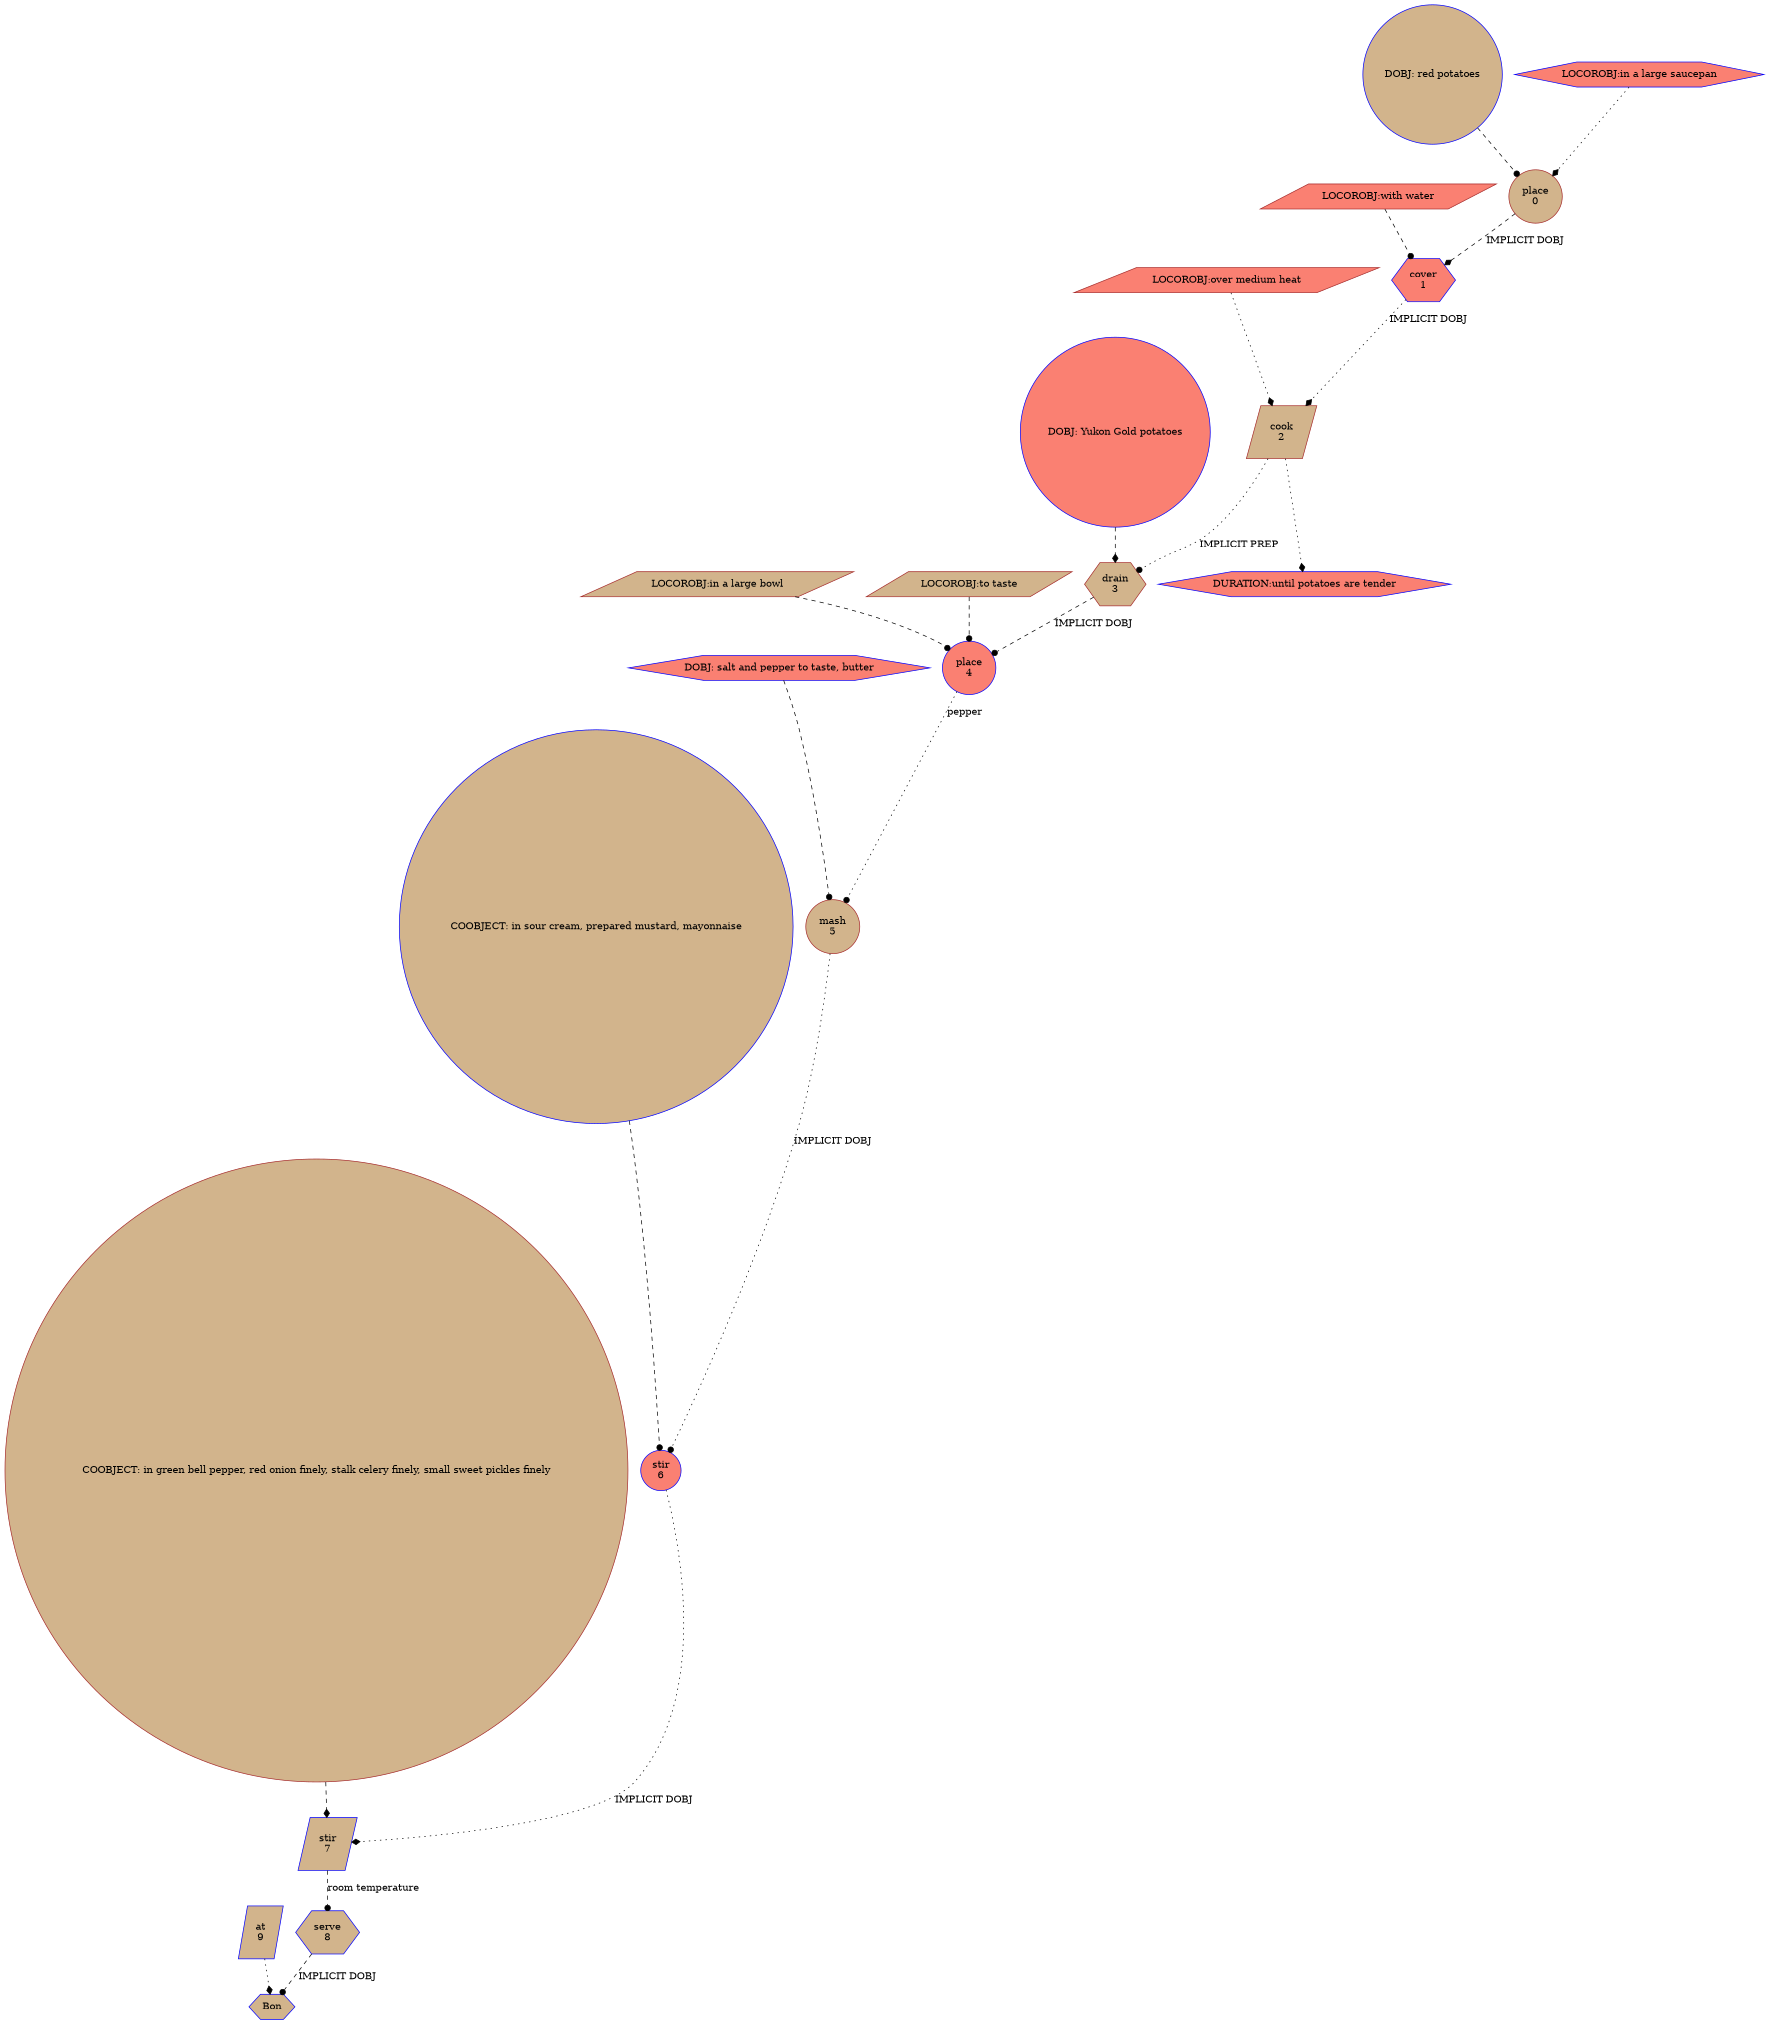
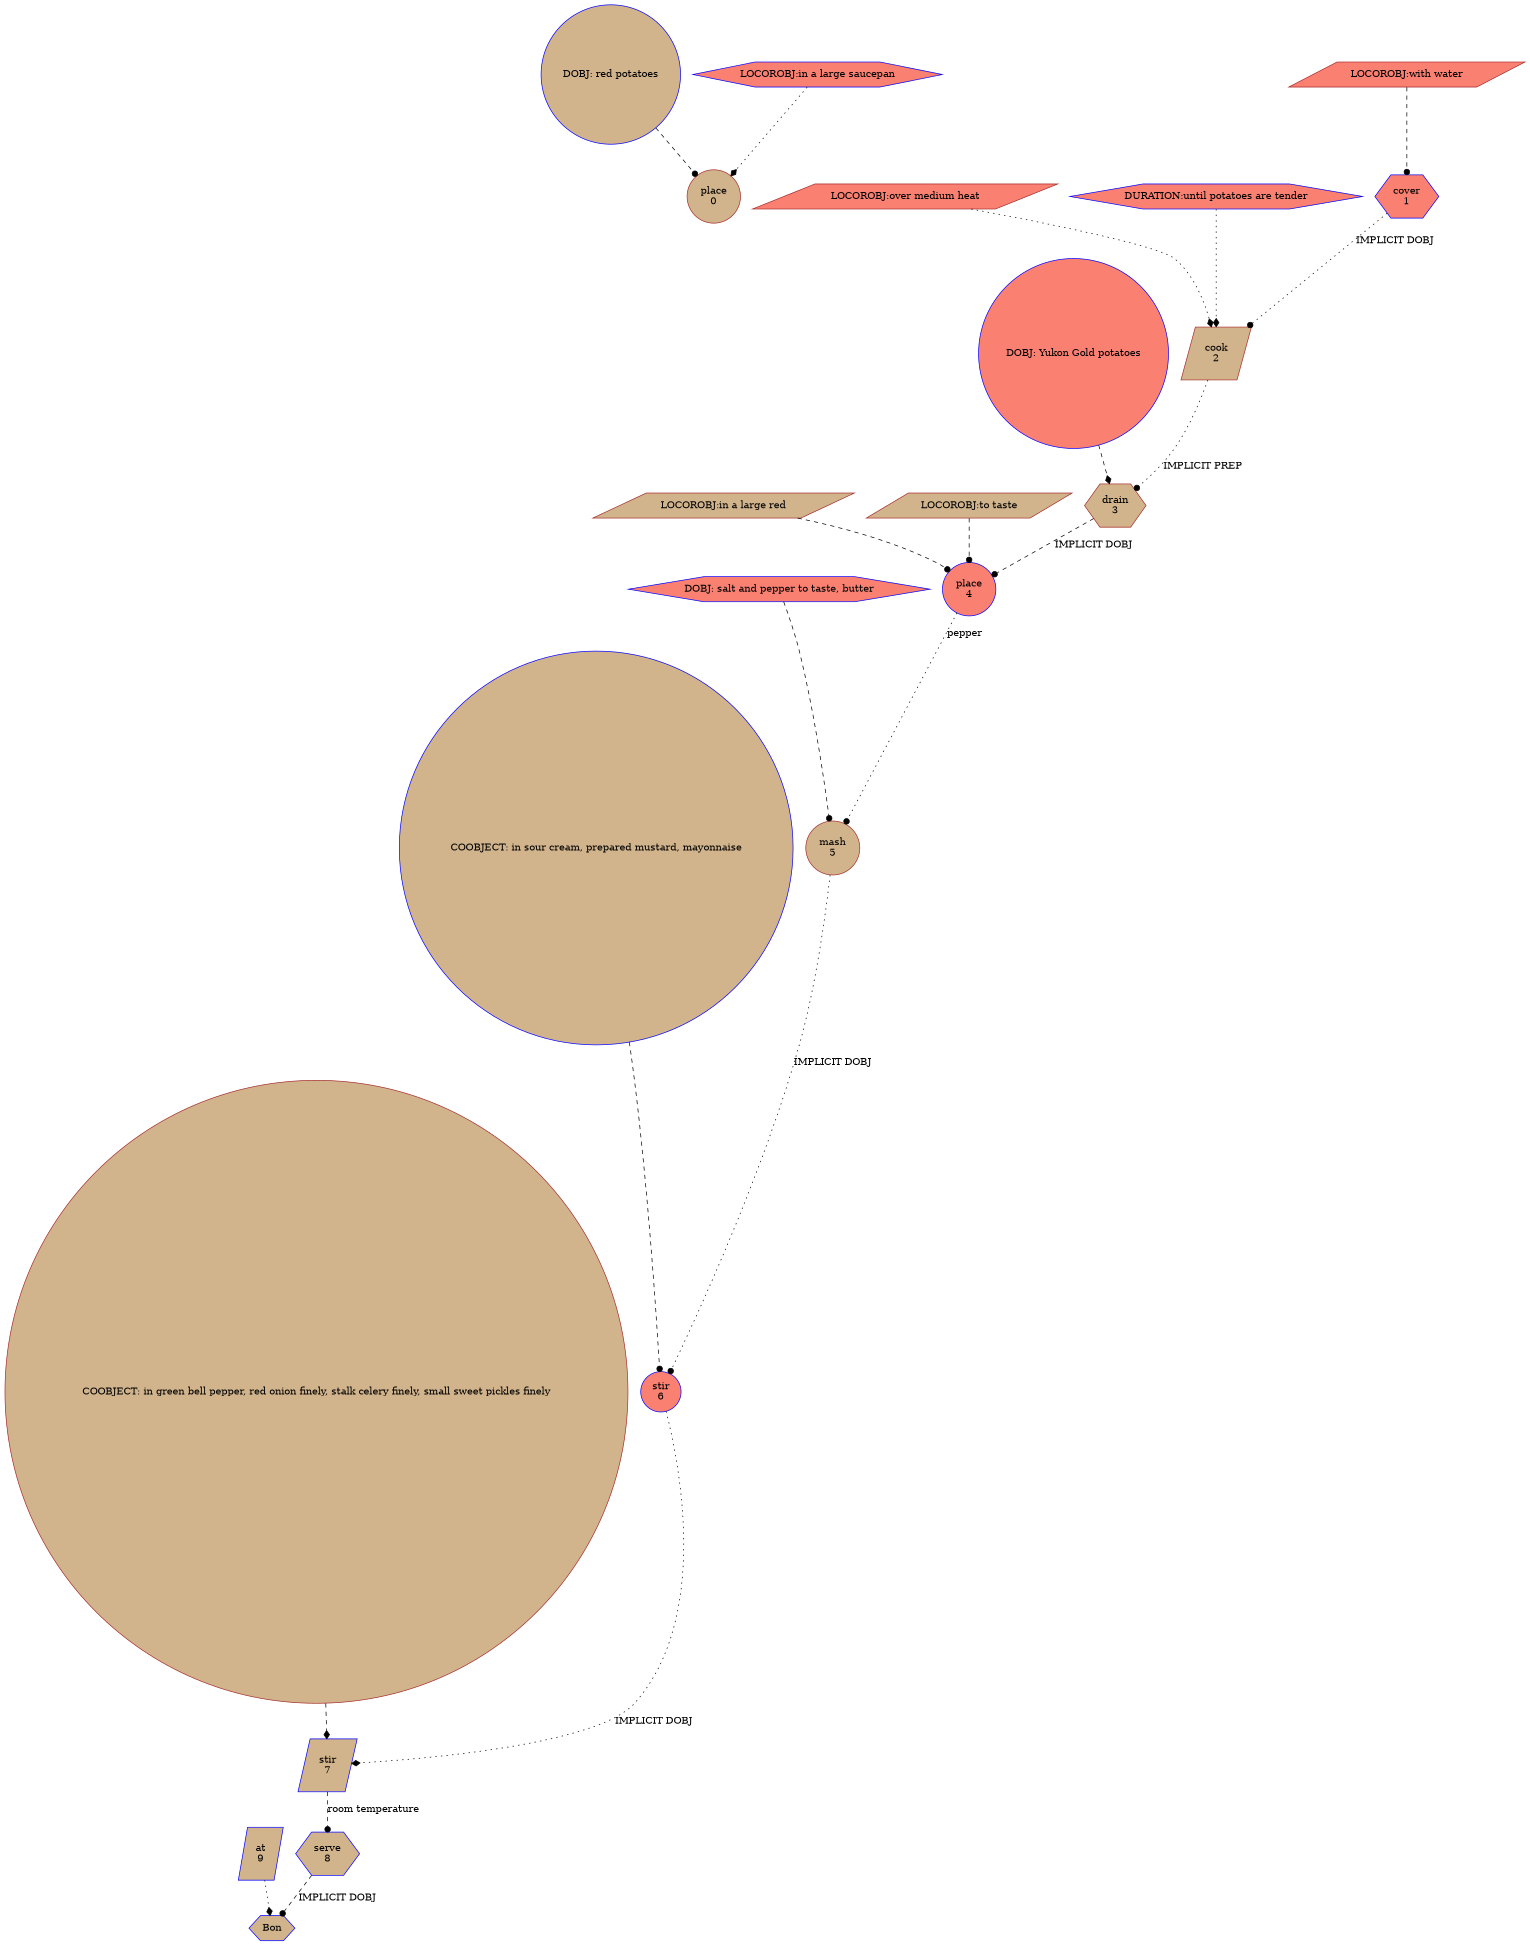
edge "place 0" -> "cover 1": removed, label "IMPLICIT DOBJ"
edge "cover 1" -> "cook 2": arrowhead diamond -> dot
edge "cook 2" -> "DURATION:until potatoes are tender": reversed
node "LOCOROBJ:in a large bowl": label "LOCOROBJ:in a large bowl" -> "LOCOROBJ:in a large red"
